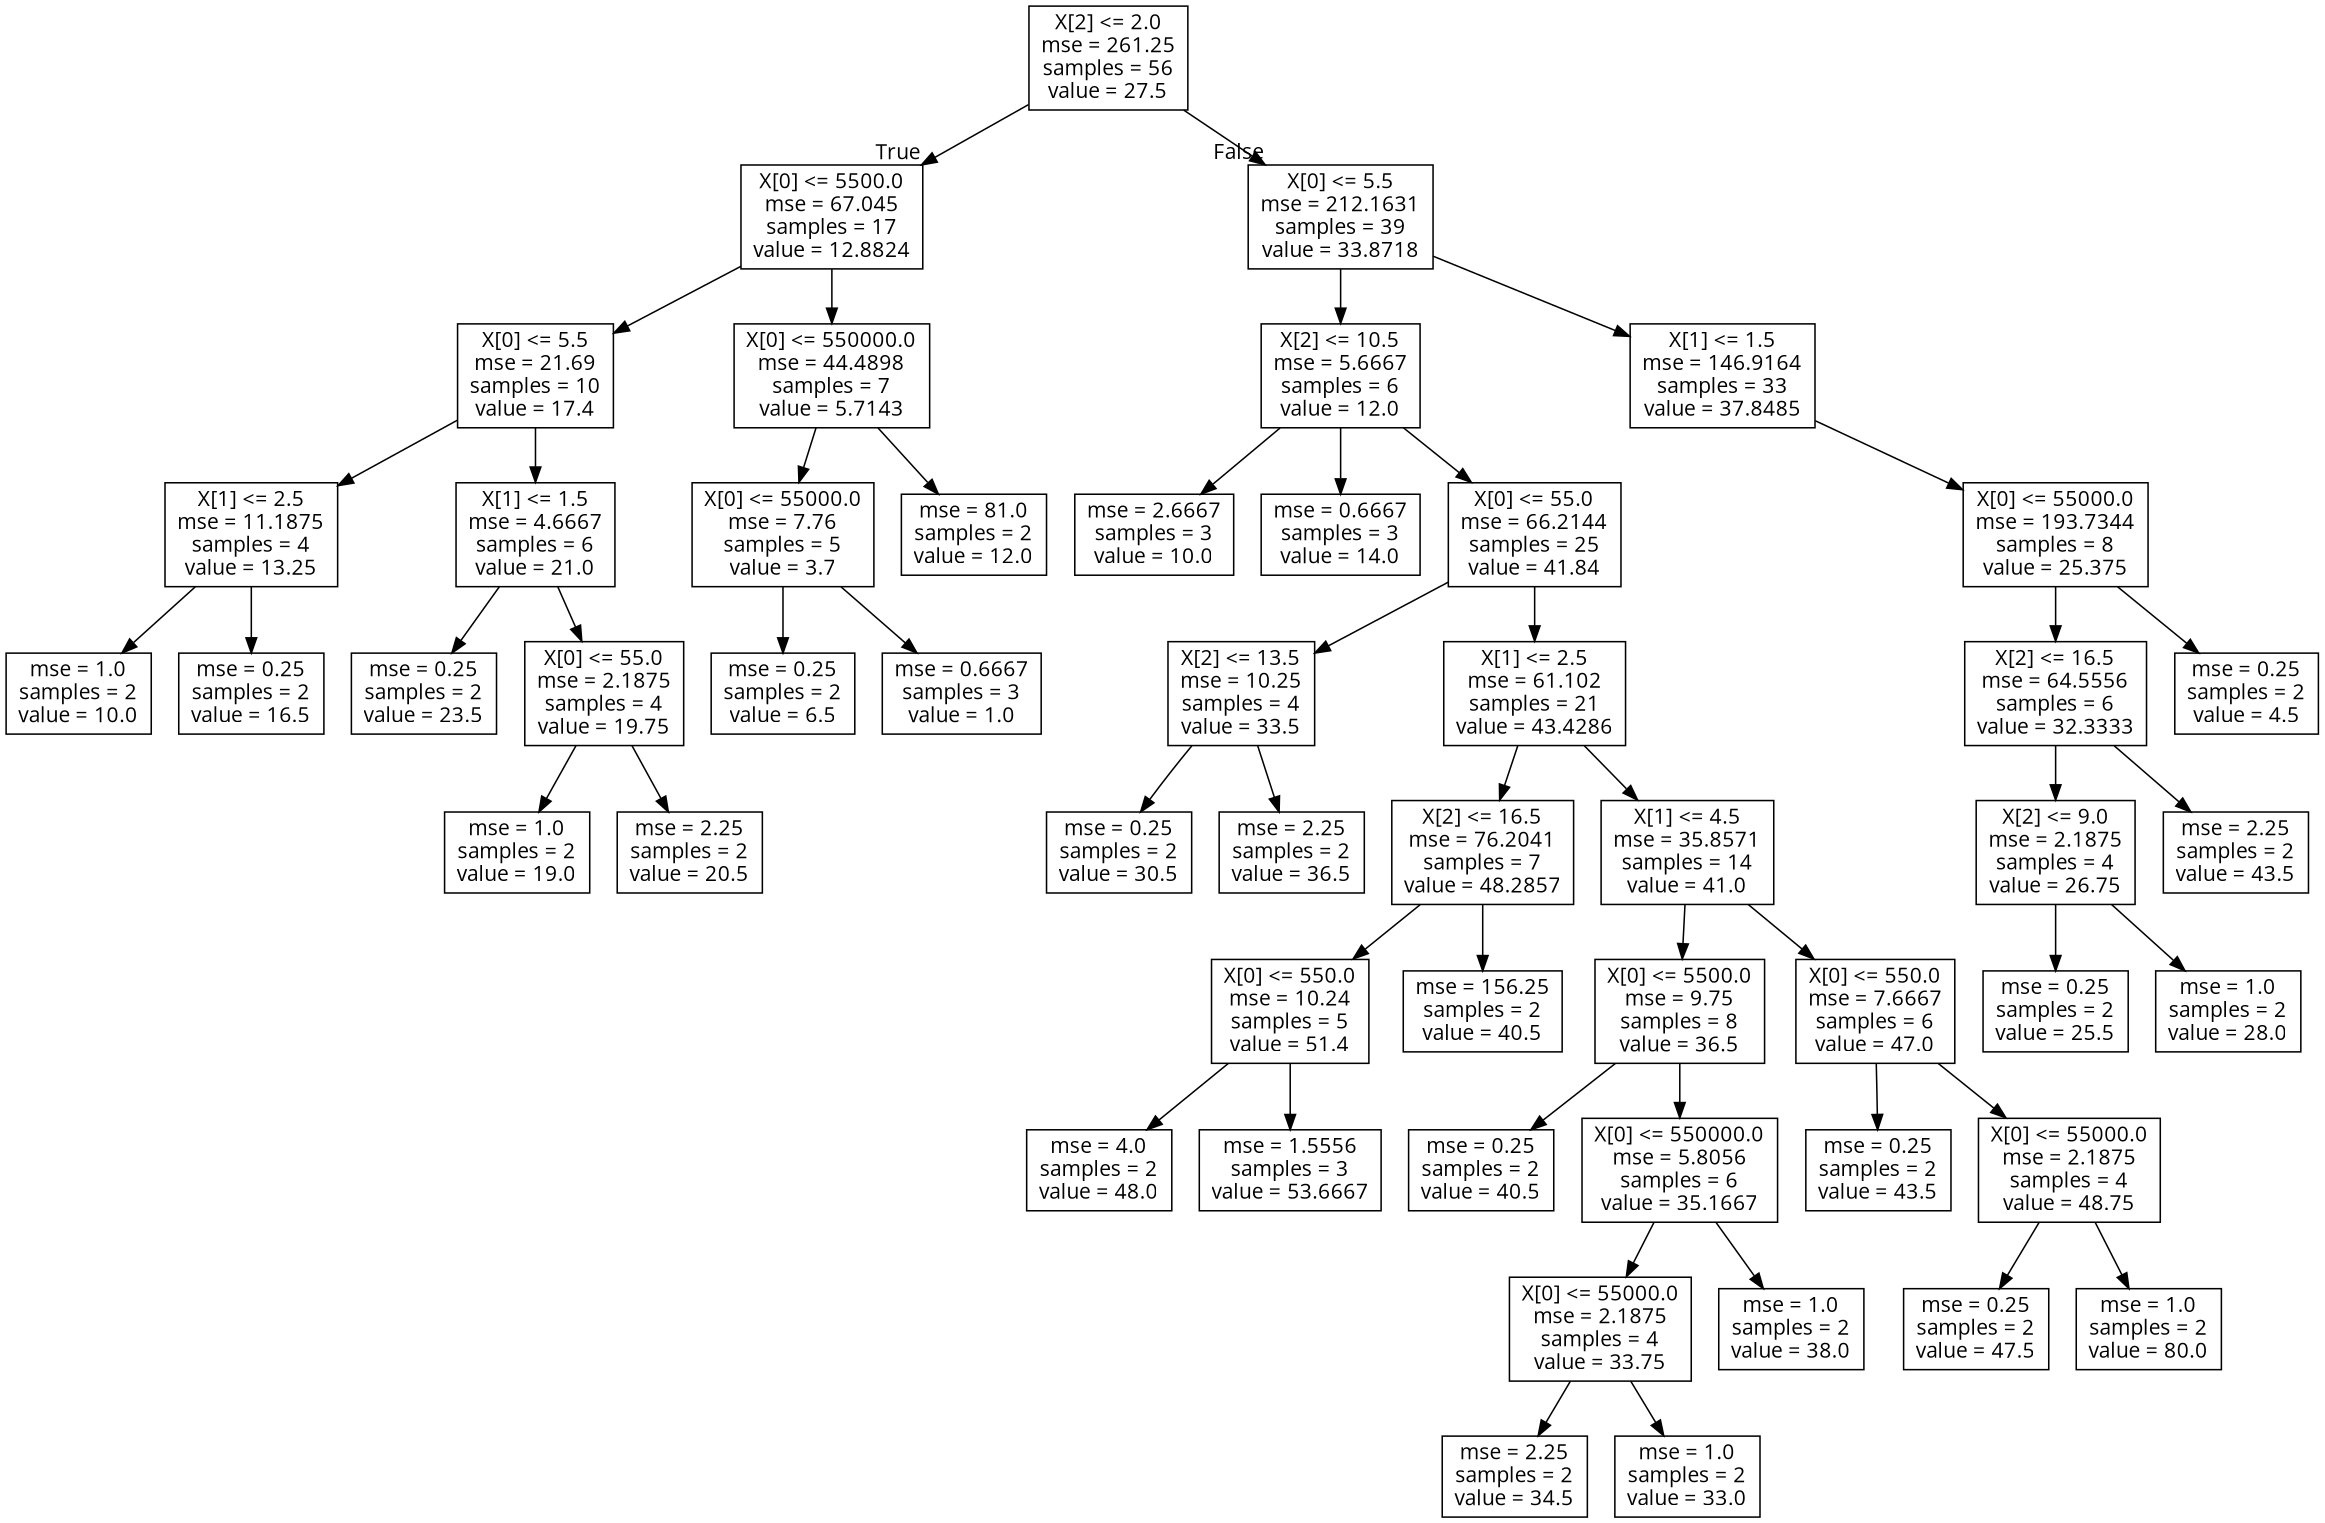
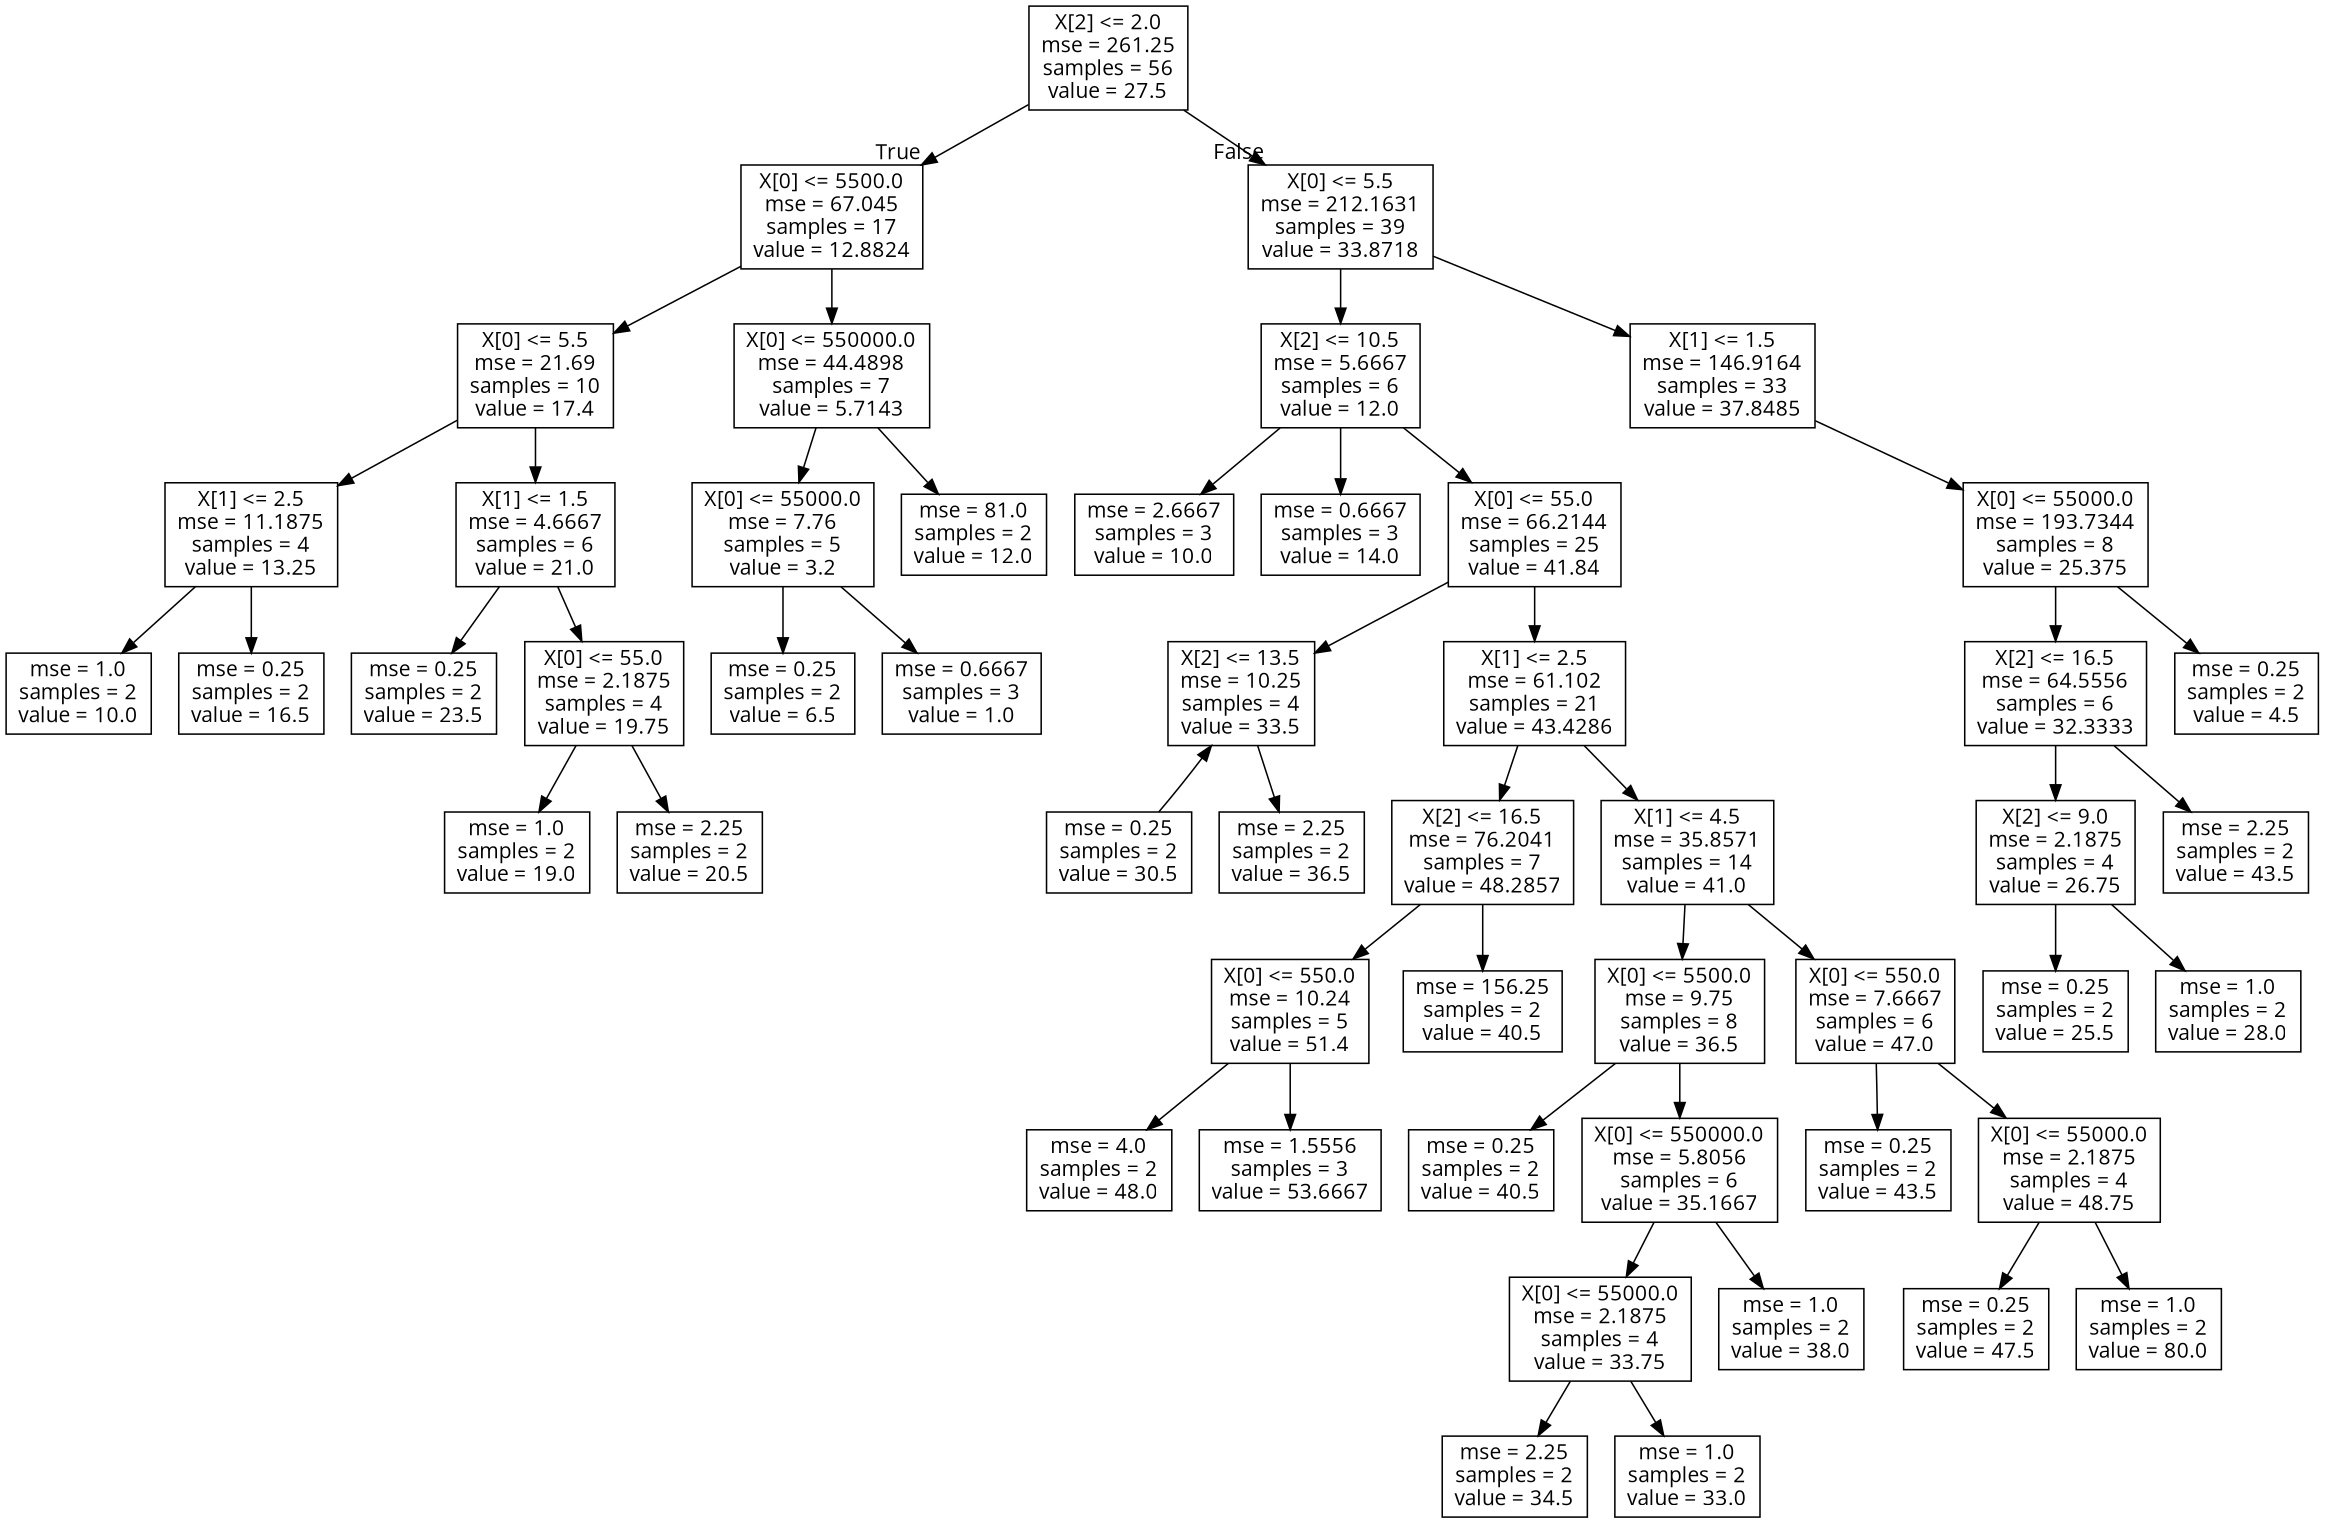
node "X[0] <= 55000.0 mse = 7.76 samples = 5 value = 3.7": label "X[0] <= 55000.0 mse = 7.76 samples = 5 value = 3.7" -> "X[0] <= 55000.0 mse = 7.76 samples = 5 value = 3.2"
edge "X[2] <= 13.5 mse = 10.25 samples = 4 value = 33.5" -> "mse = 0.25 samples = 2 value = 30.5": reversed
